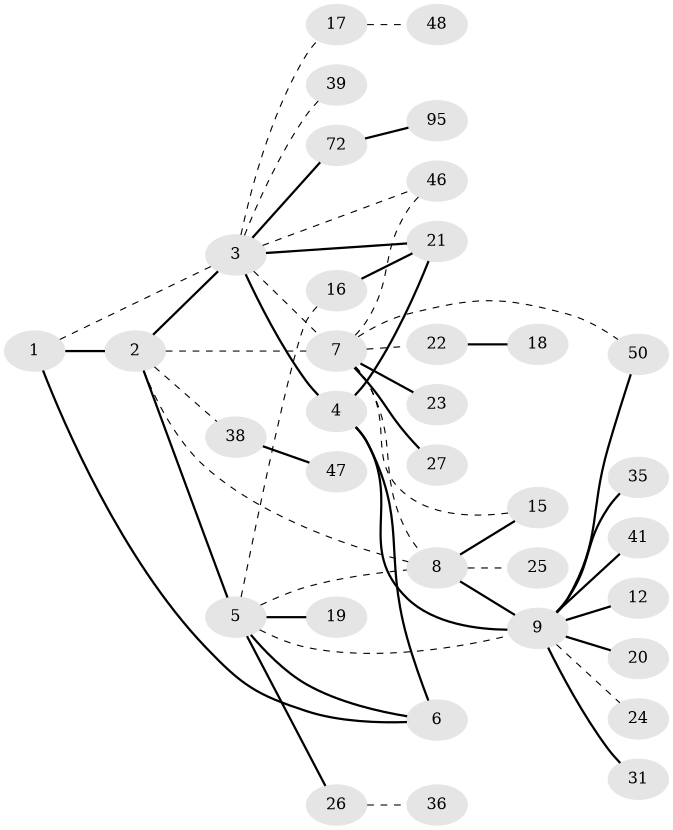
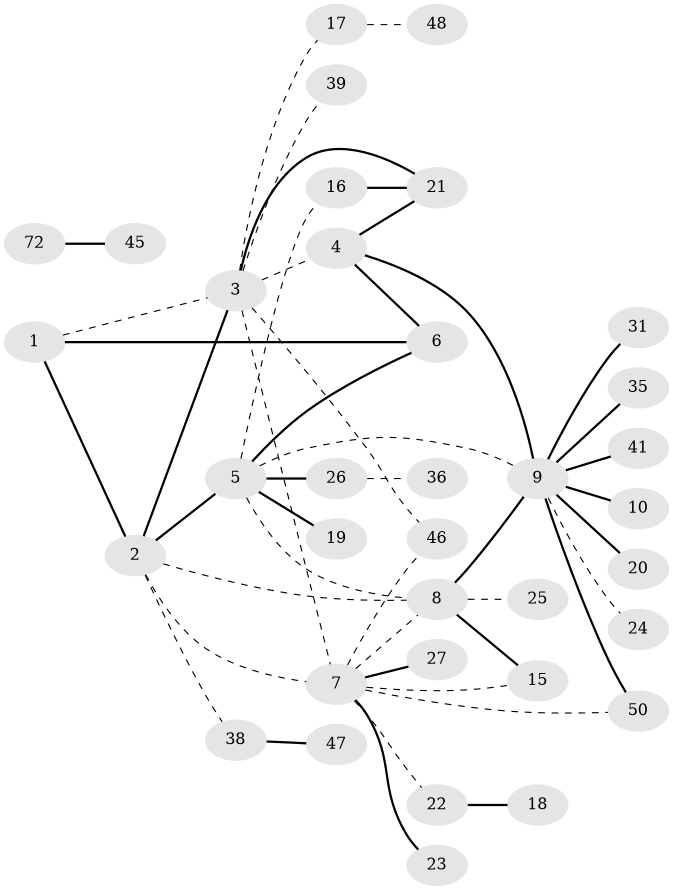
node "95": label "95" -> "45"
edge "72" -- "3": removed
edge "3" -- "4": style bold -> dashed
node "12": label "12" -> "10"
